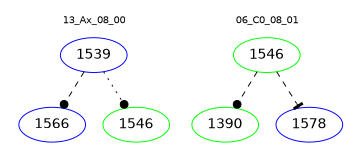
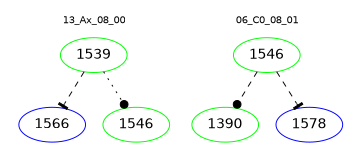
node "1539": color blue -> green
edge "1539" -> "1566": arrowhead dot -> tee
